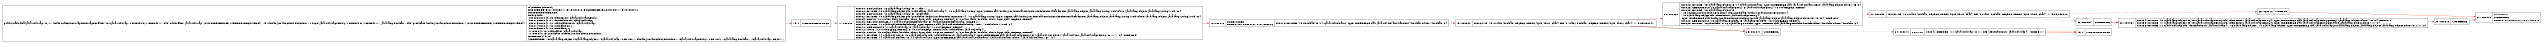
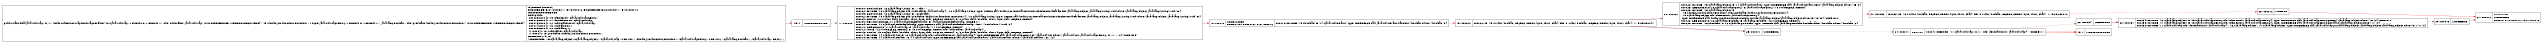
node "27: 0x001c": text "LOOP_END" -> "LOOP_MTH"
edge "21: 0x0032" -> "26: 0x0034": now "24: 0x0041" -> "26: 0x0034"
node "26: 0x0034": text "SYNTHETIC" -> "SIGNATURE"
node "15: ?": text "MTH_ENTER_BLOCK" -> "MTH_ENTER_MTH"
